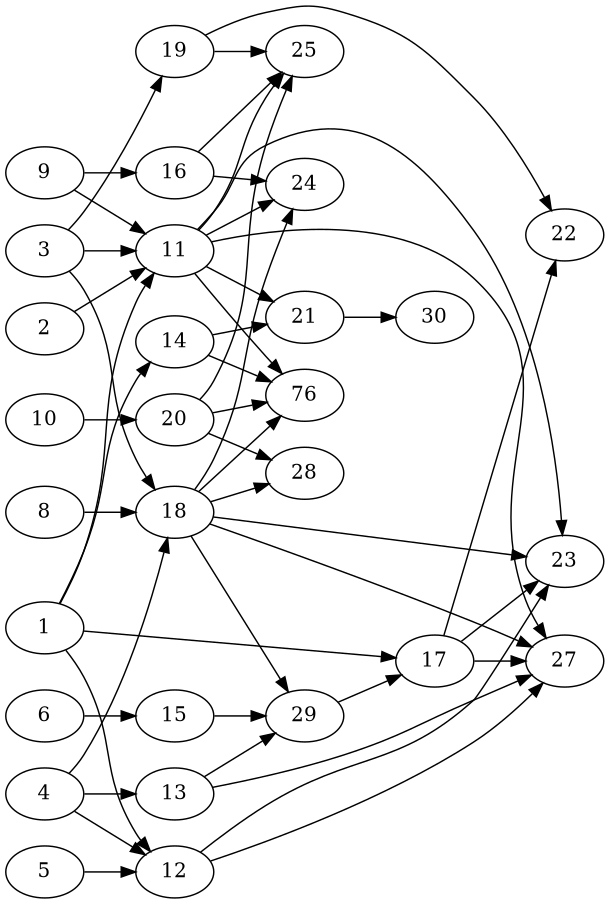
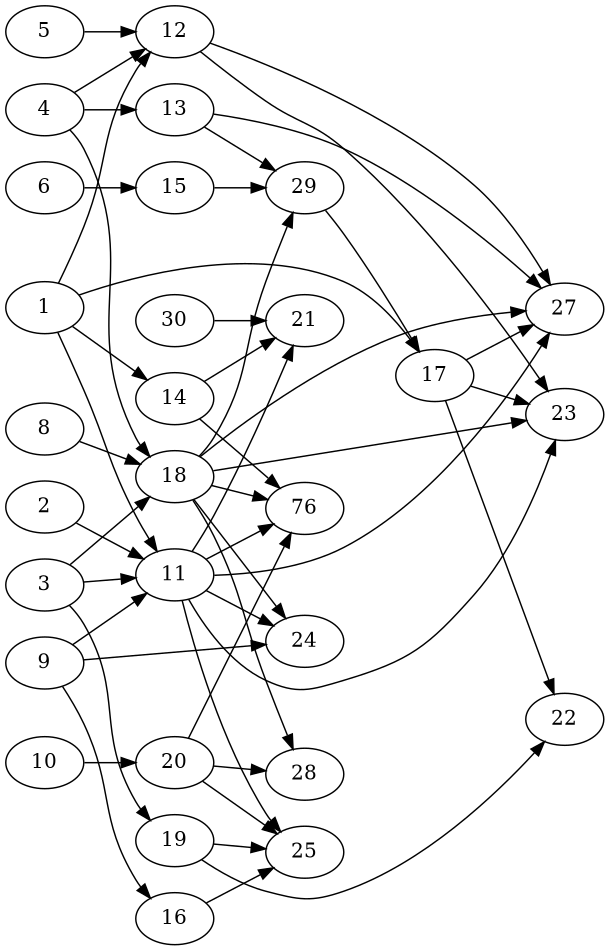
edge "16" -> "24": now "9" -> "24"
edge "21" -> "30": reversed
